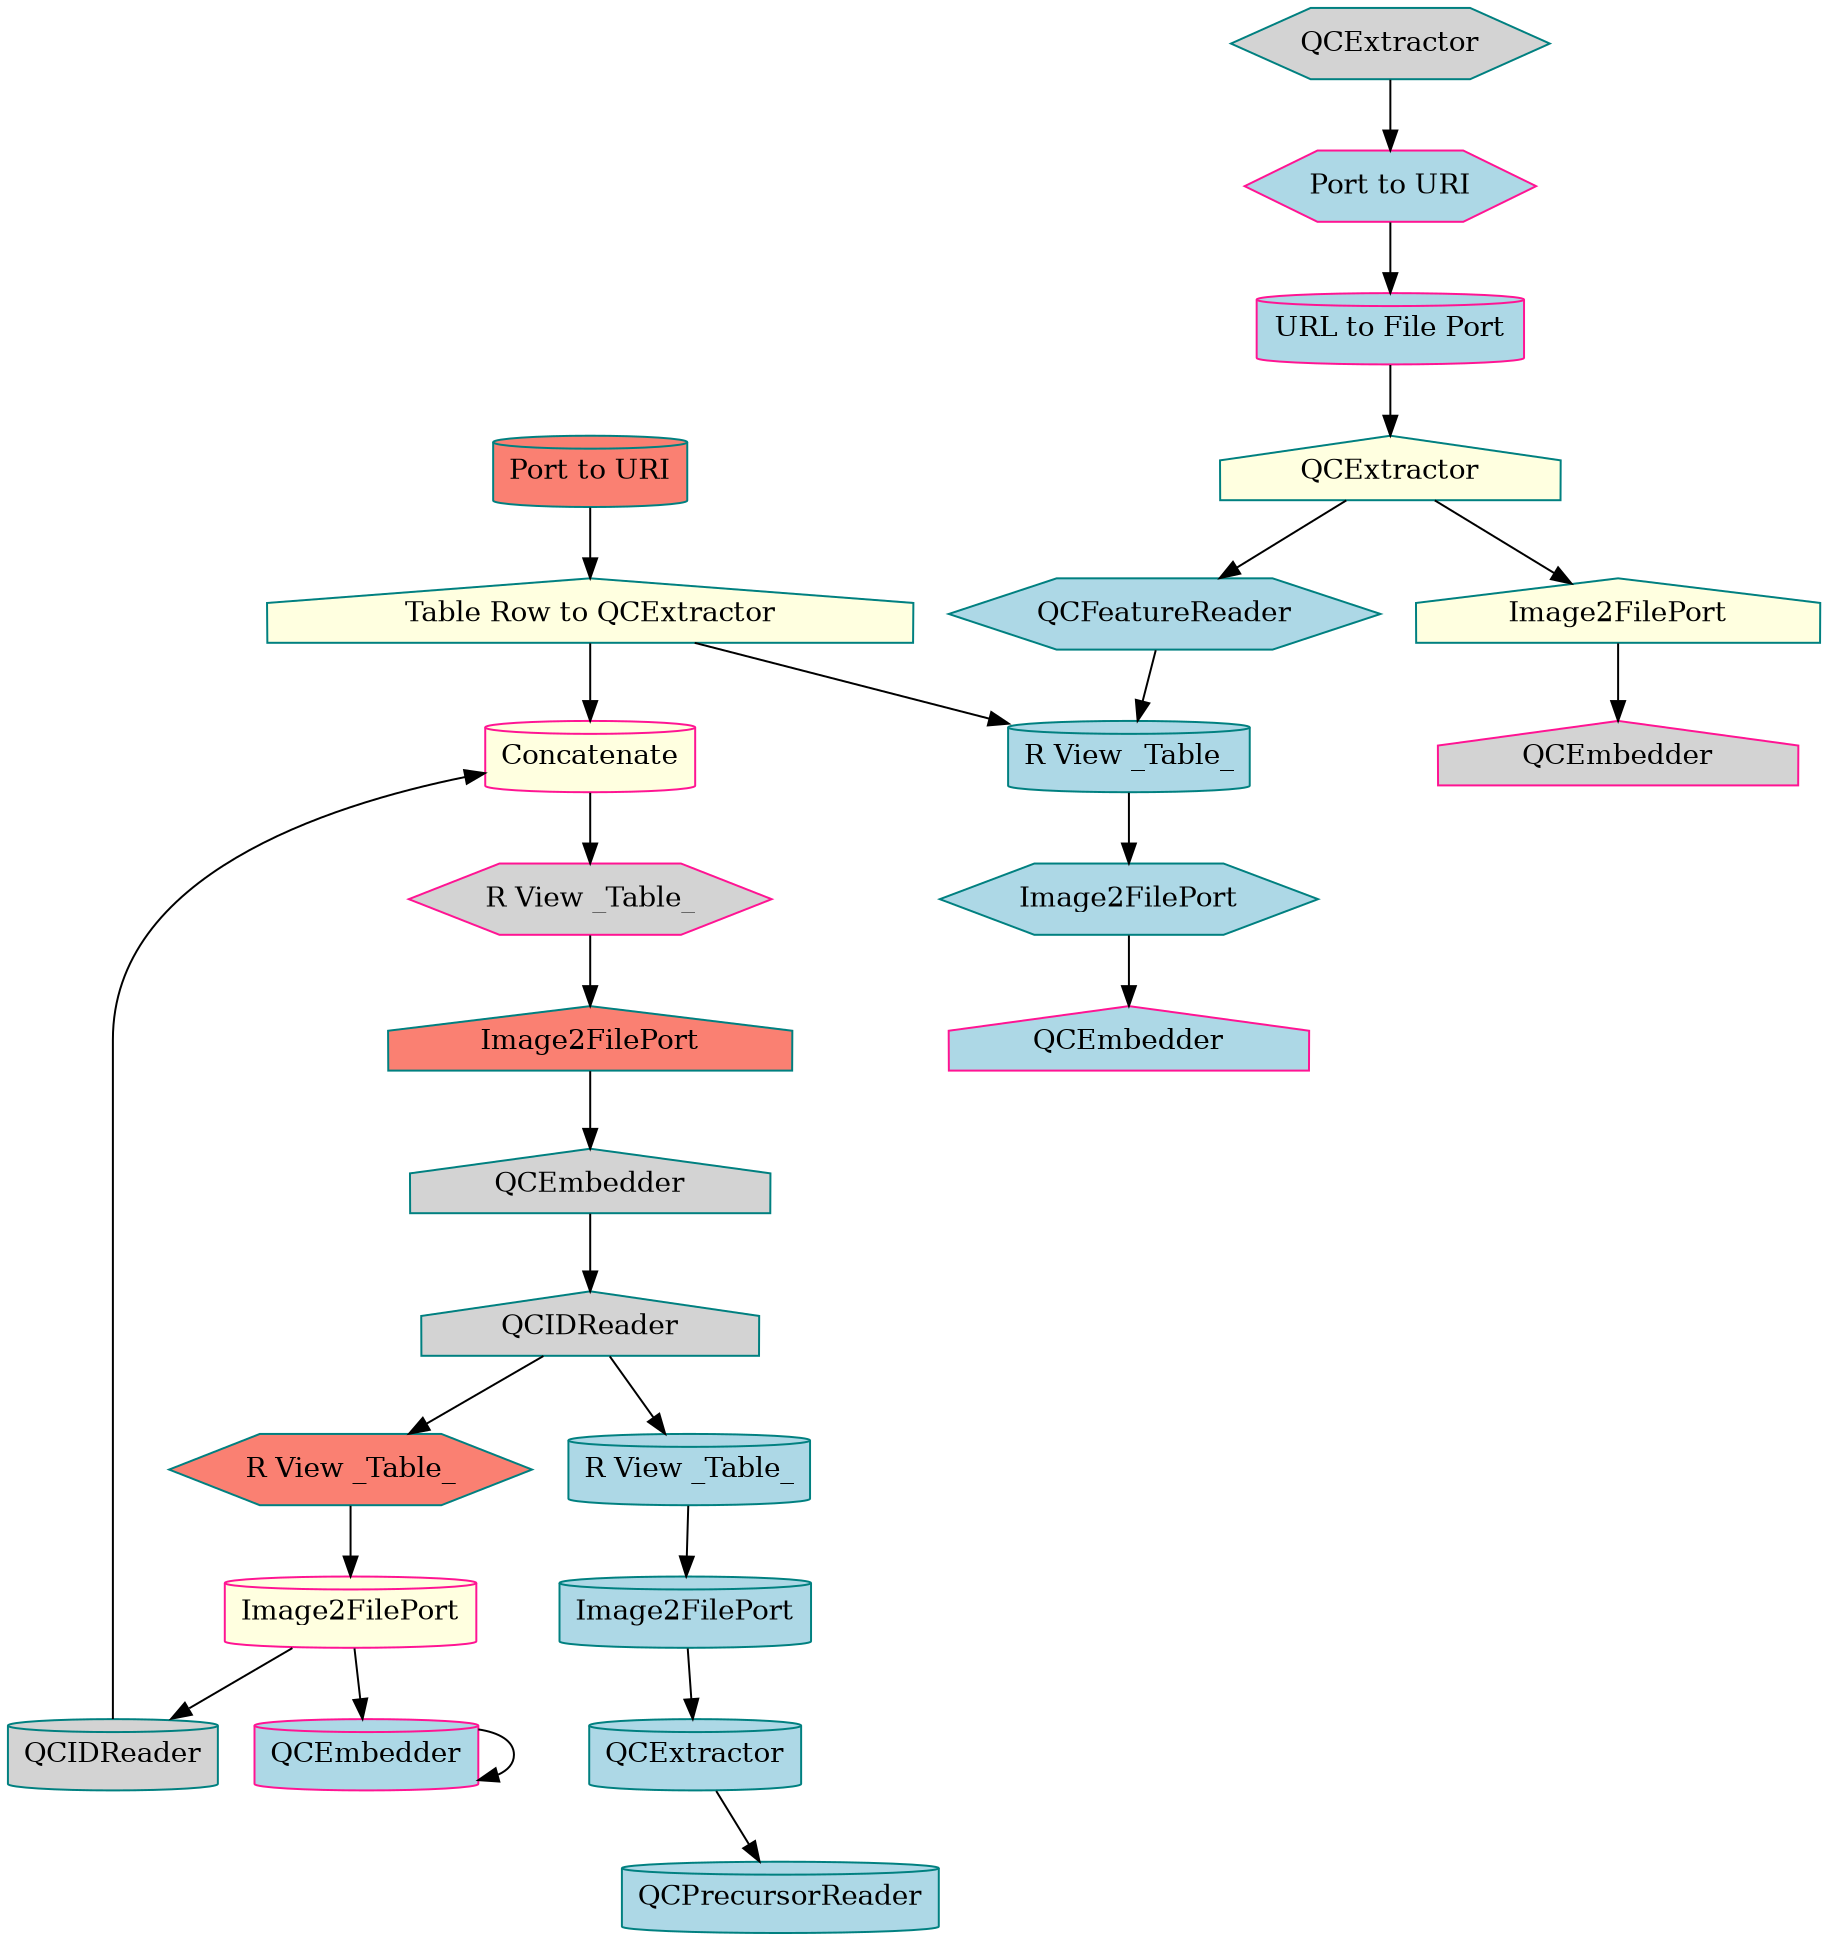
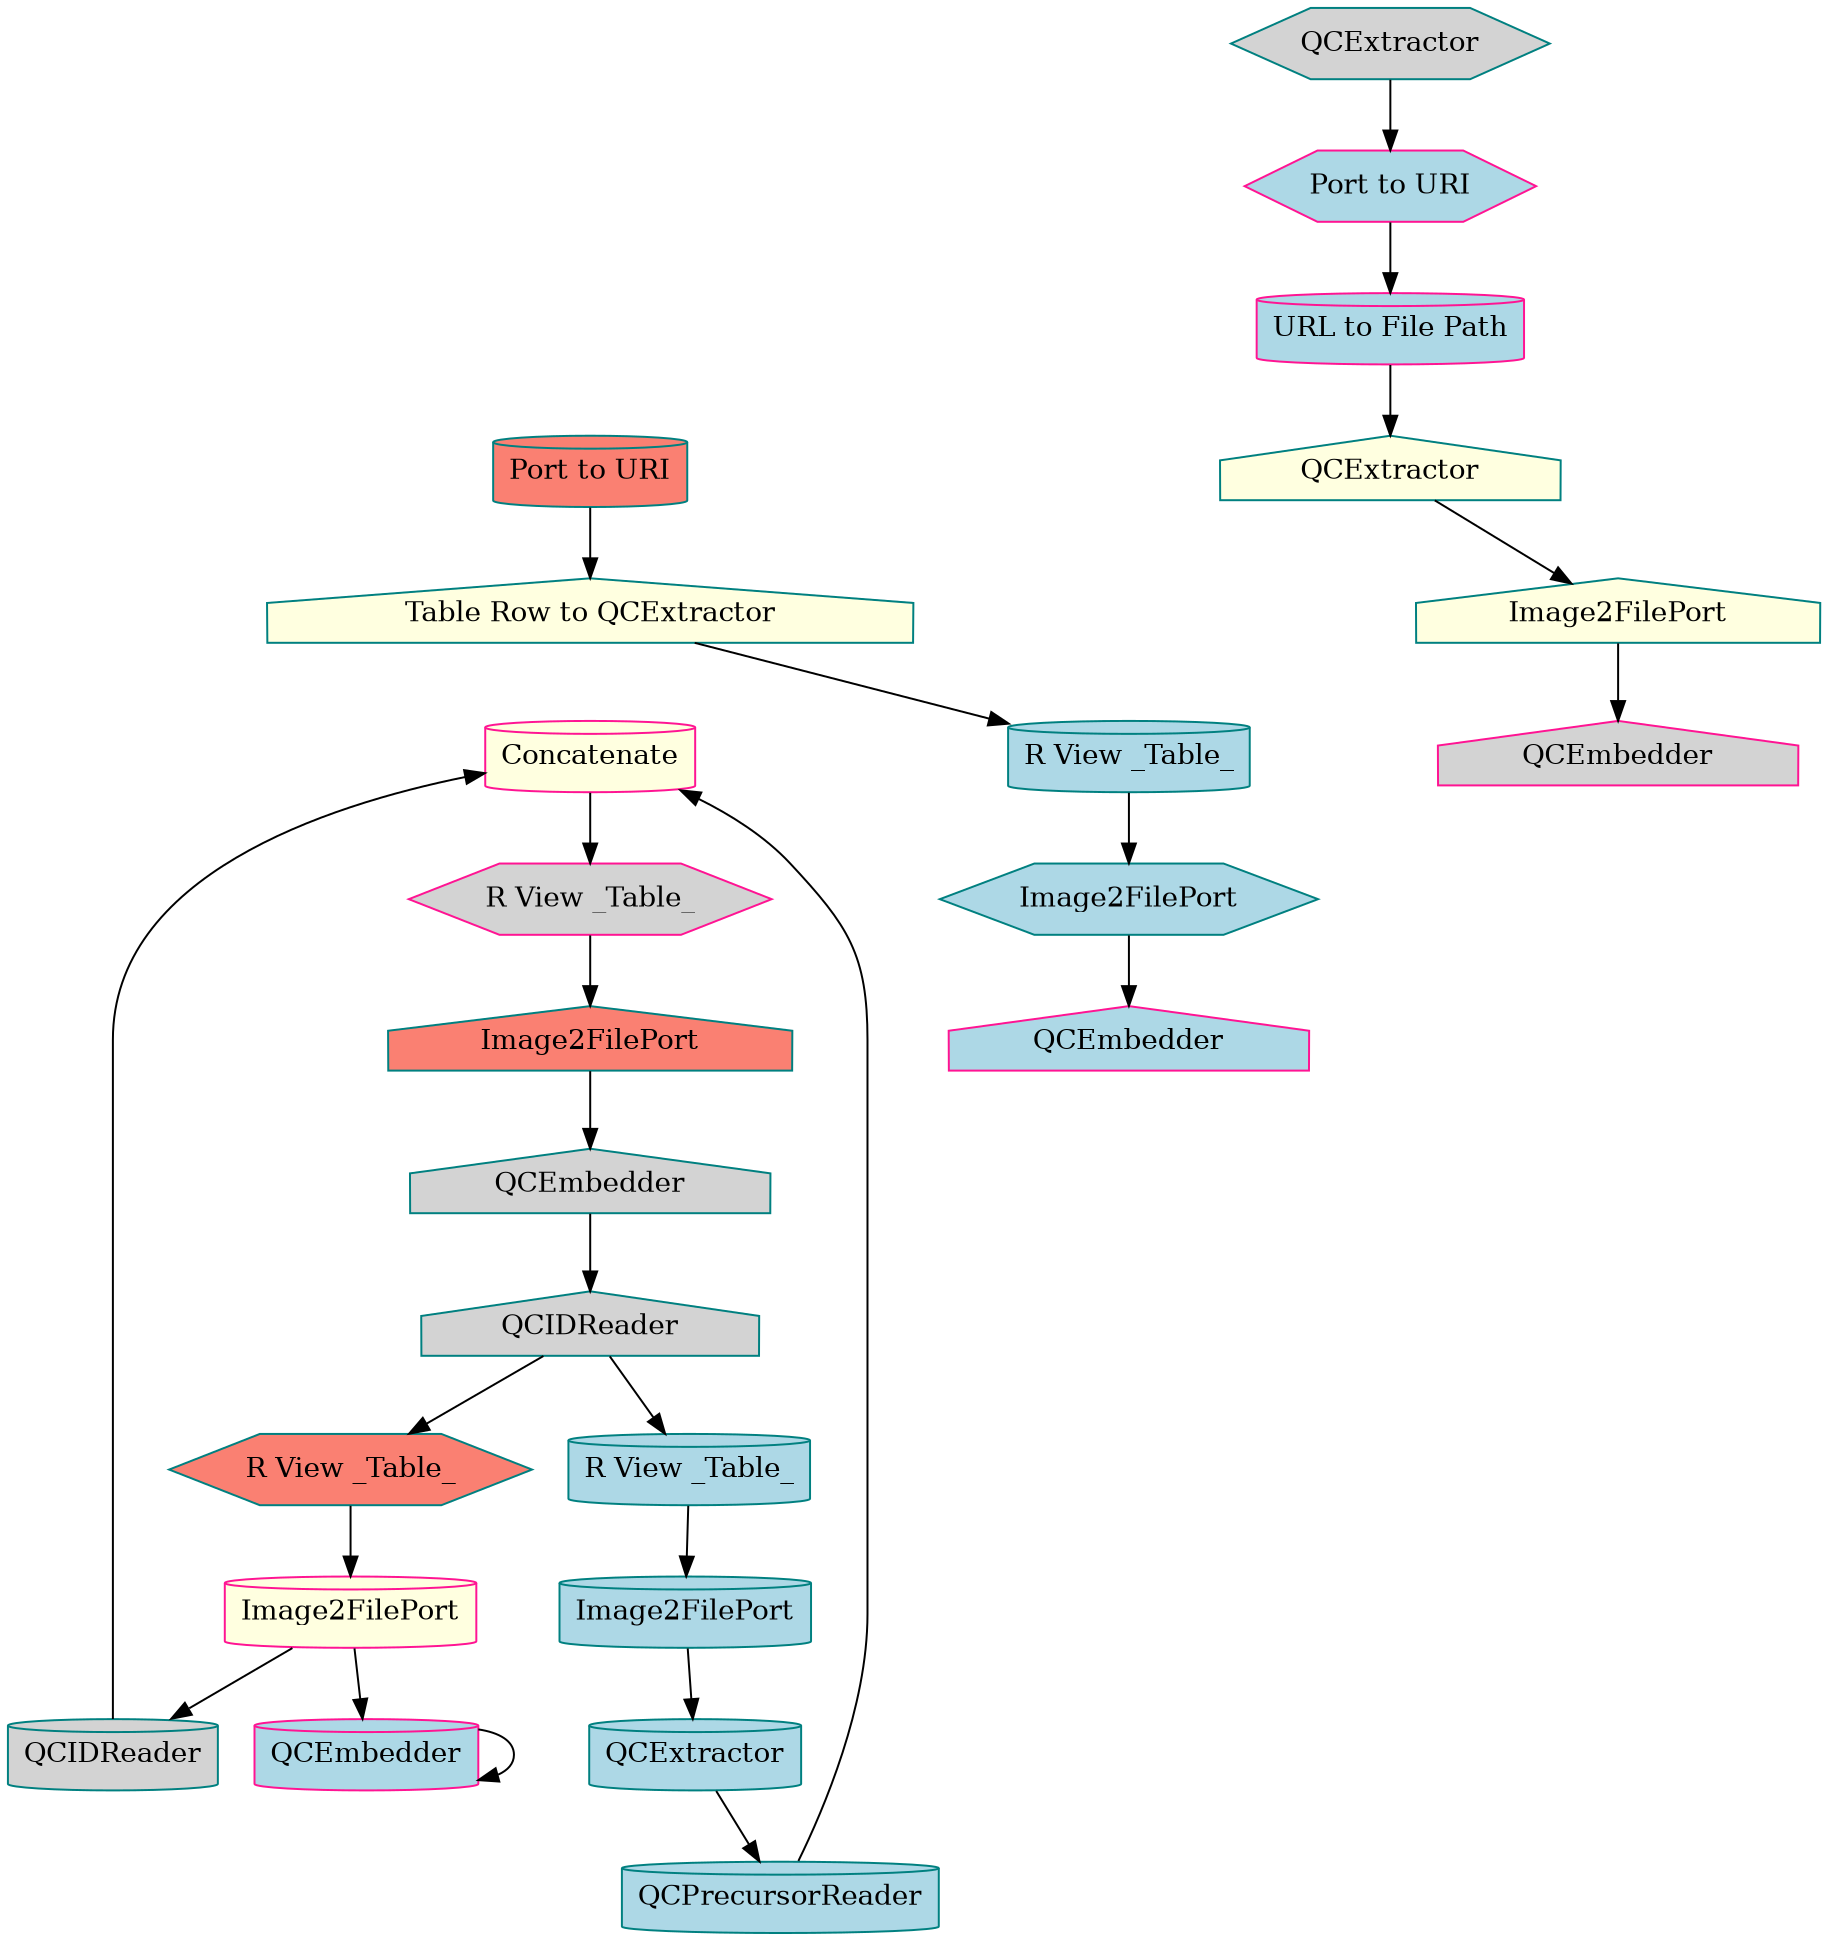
node "URL to File Port": label "URL to File Port" -> "URL to File Path"
node "QCFeatureReader": removed
edge "Table Row to QCExtractor" -> "Concatenate": now "QCPrecursorReader" -> "Concatenate"
